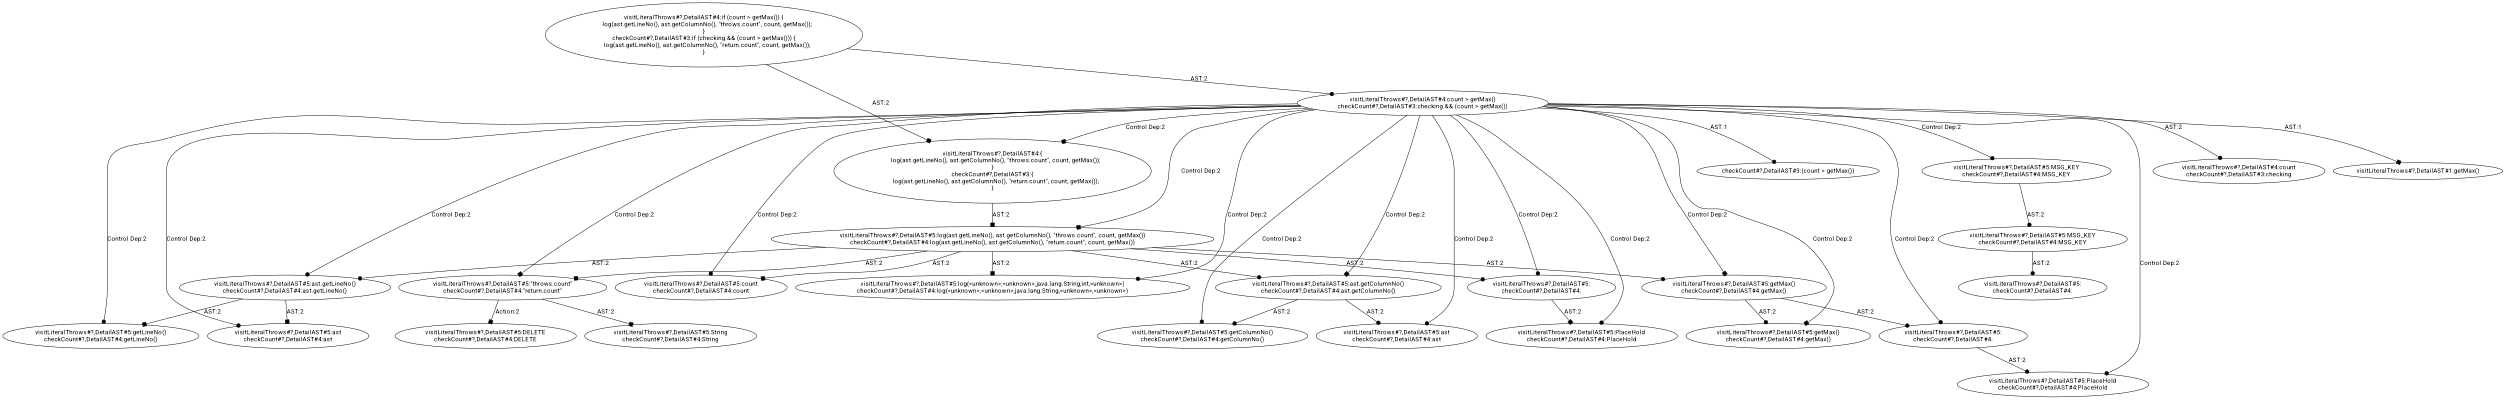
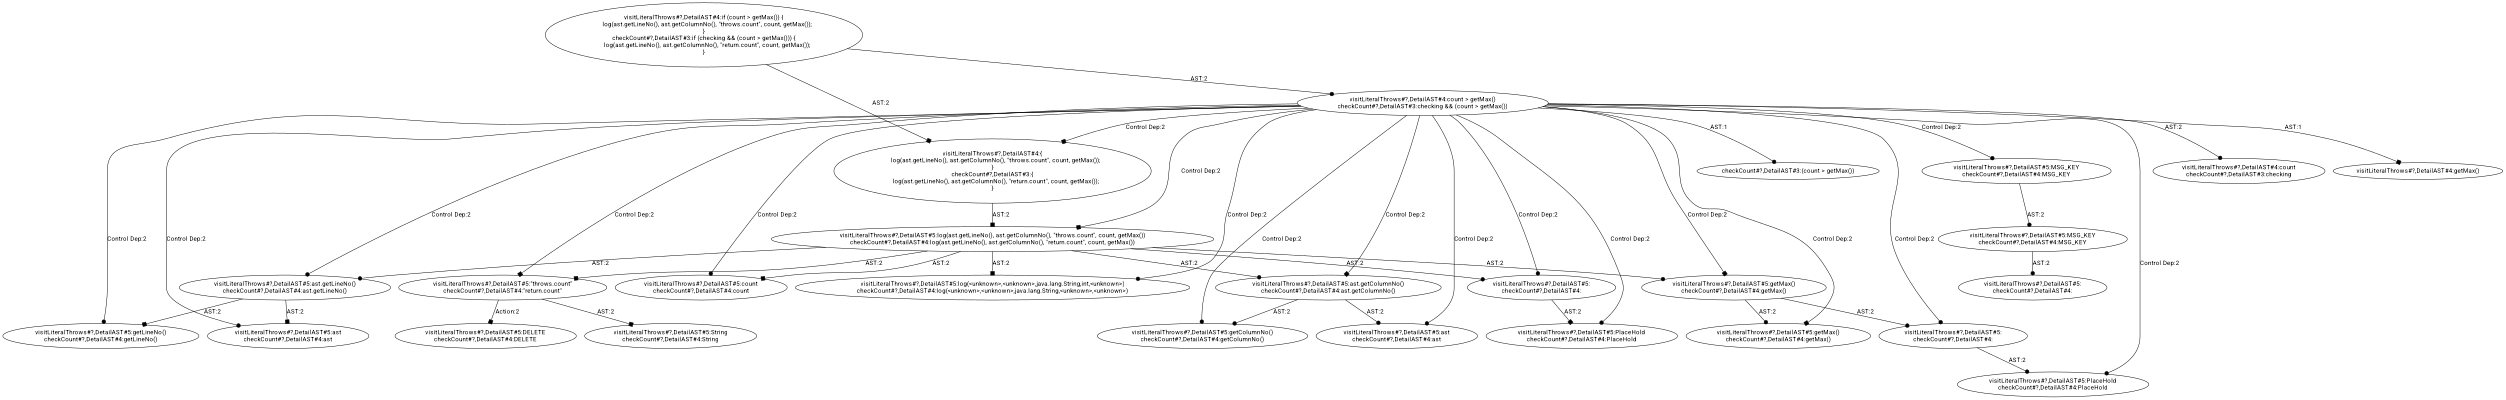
node "visitLiteralThrows#?,DetailAST#1:getMax()": label "visitLiteralThrows#?,DetailAST#1:getMax()" -> "visitLiteralThrows#?,DetailAST#4:getMax()"
